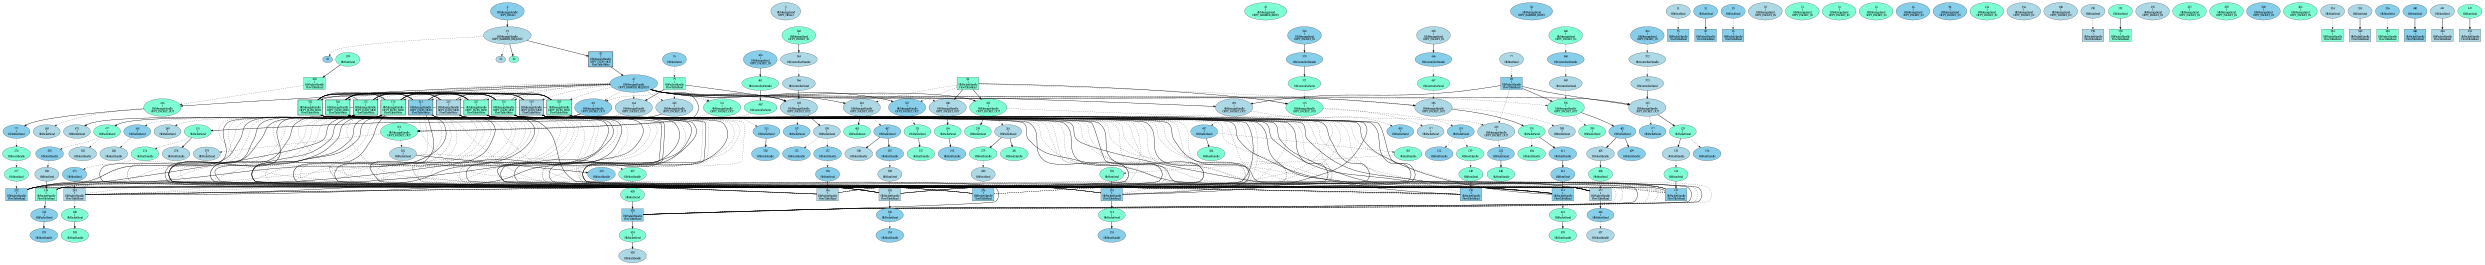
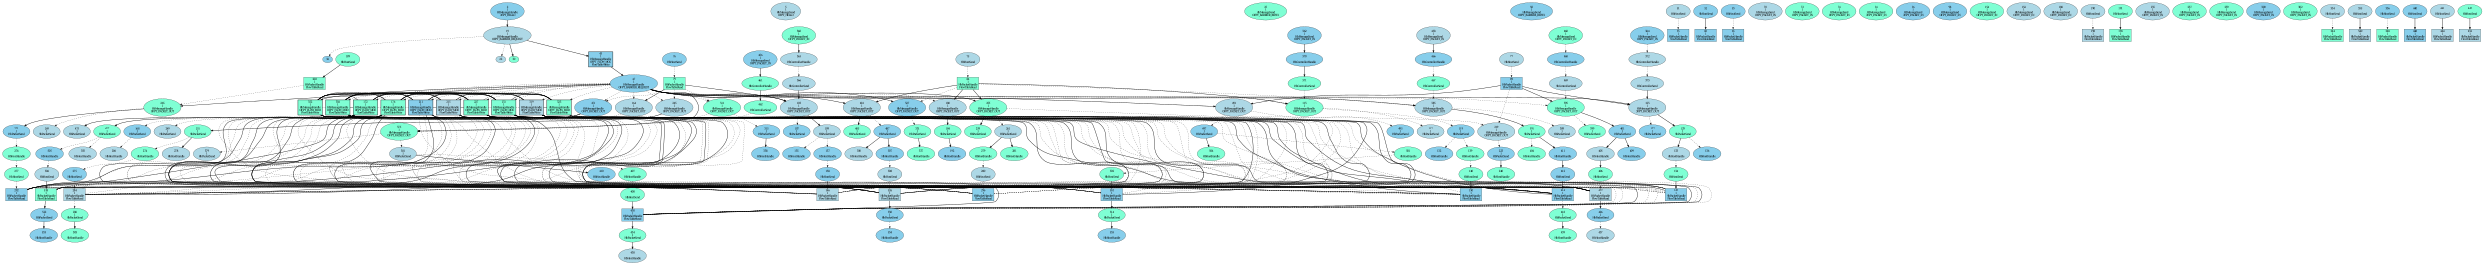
node "75 HbHostSend": added
edge "84 1 HbPacketHandle FlowTableRead" -> "481 1 HbMessageHandle OFPT_PACKET_OUT": style dashed -> bold
edge "323 1 HbMessageHandle OFPT_FLOW_MOD FlowTableWrite" -- "510 1 HbPacketHandle FlowTableRead": removed
edge "227 1 HbMessageHandle OFPT_FLOW_MOD FlowTableWrite" -- "146 1 HbPacketHandle FlowTableRead": removed
